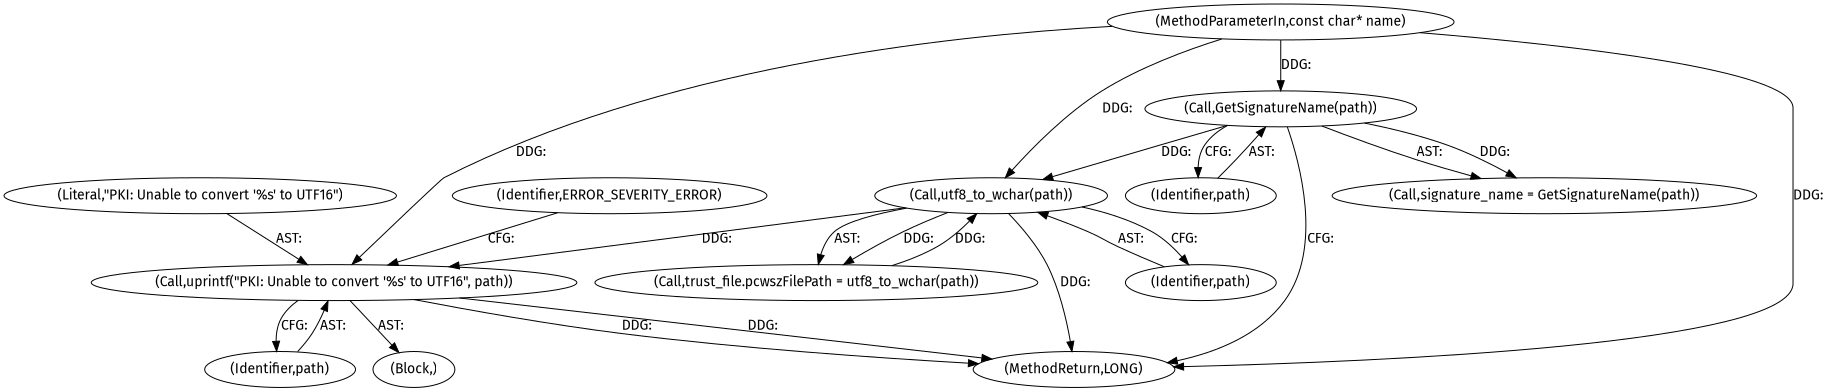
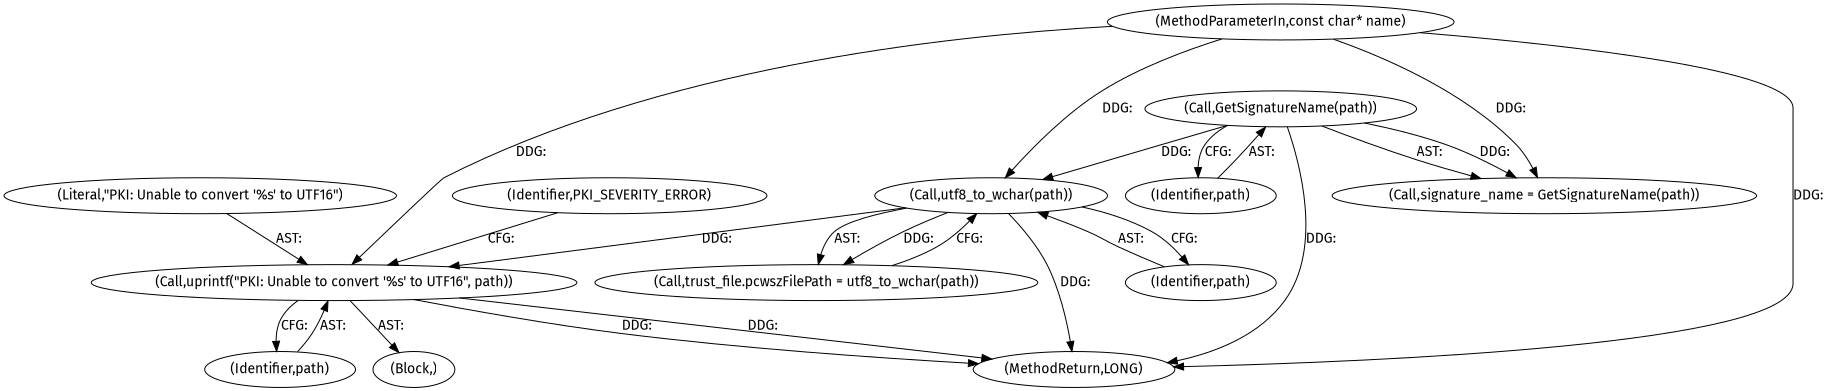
edge "(MethodParameterIn,const char* name)" -> "(Call,GetSignatureName(path))": now "(MethodParameterIn,const char* name)" -> "(Call,signature_name = GetSignatureName(path))"
node "(Identifier,ERROR_SEVERITY_ERROR)": label "(Identifier,ERROR_SEVERITY_ERROR)" -> "(Identifier,PKI_SEVERITY_ERROR)"
edge "(Call,trust_file.pcwszFilePath = utf8_to_wchar(path))" -> "(Call,utf8_to_wchar(path))": label "DDG: " -> "CFG: "
edge "(Call,GetSignatureName(path))" -> "(MethodReturn,LONG)": label "CFG: " -> "DDG: "
